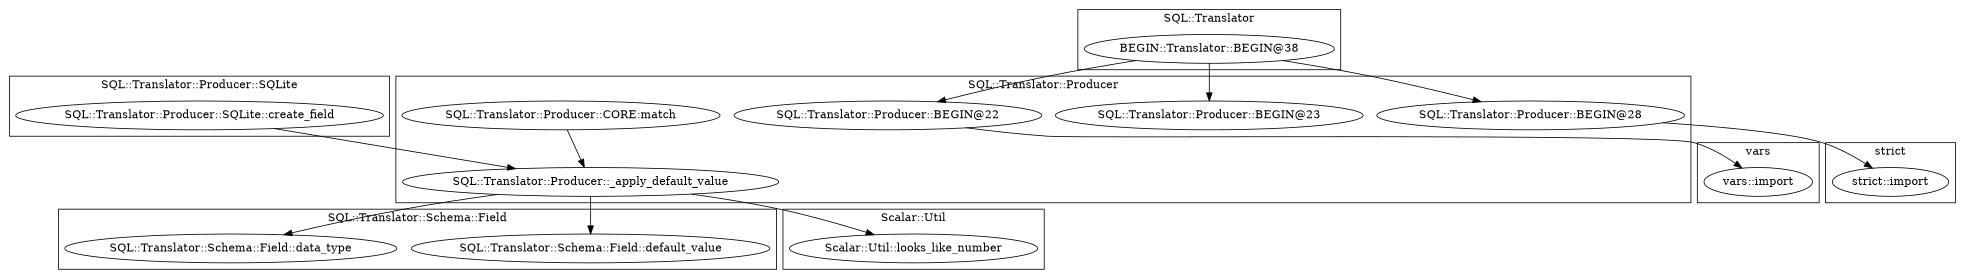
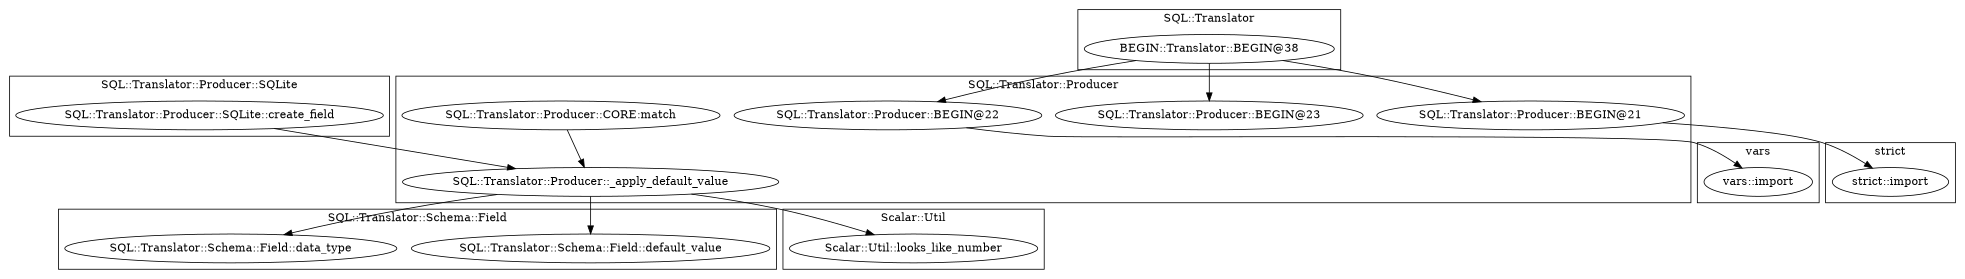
node "SQL::Translator::Producer::BEGIN@28": label "SQL::Translator::Producer::BEGIN@28" -> "SQL::Translator::Producer::BEGIN@21"
